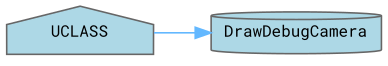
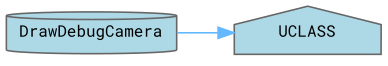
edge "UCLASS" -> "DrawDebugCamera": reversed
